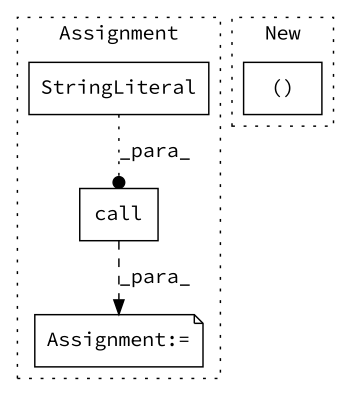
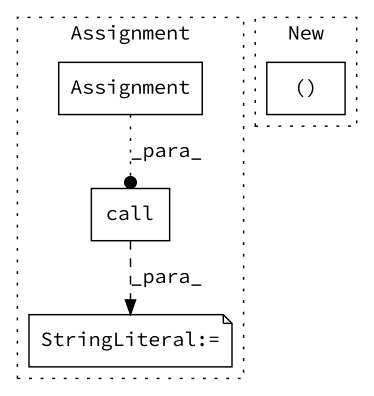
node "StringLiteral": label "StringLiteral" -> "Assignment"
node "Assignment:=": label "Assignment:=" -> "StringLiteral:="
